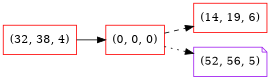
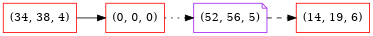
edge "(0, 0, 0)" -> "(14, 19, 6)": now "(52, 56, 5)" -> "(14, 19, 6)"
node "(32, 38, 4)": label "(32, 38, 4)" -> "(34, 38, 4)"
